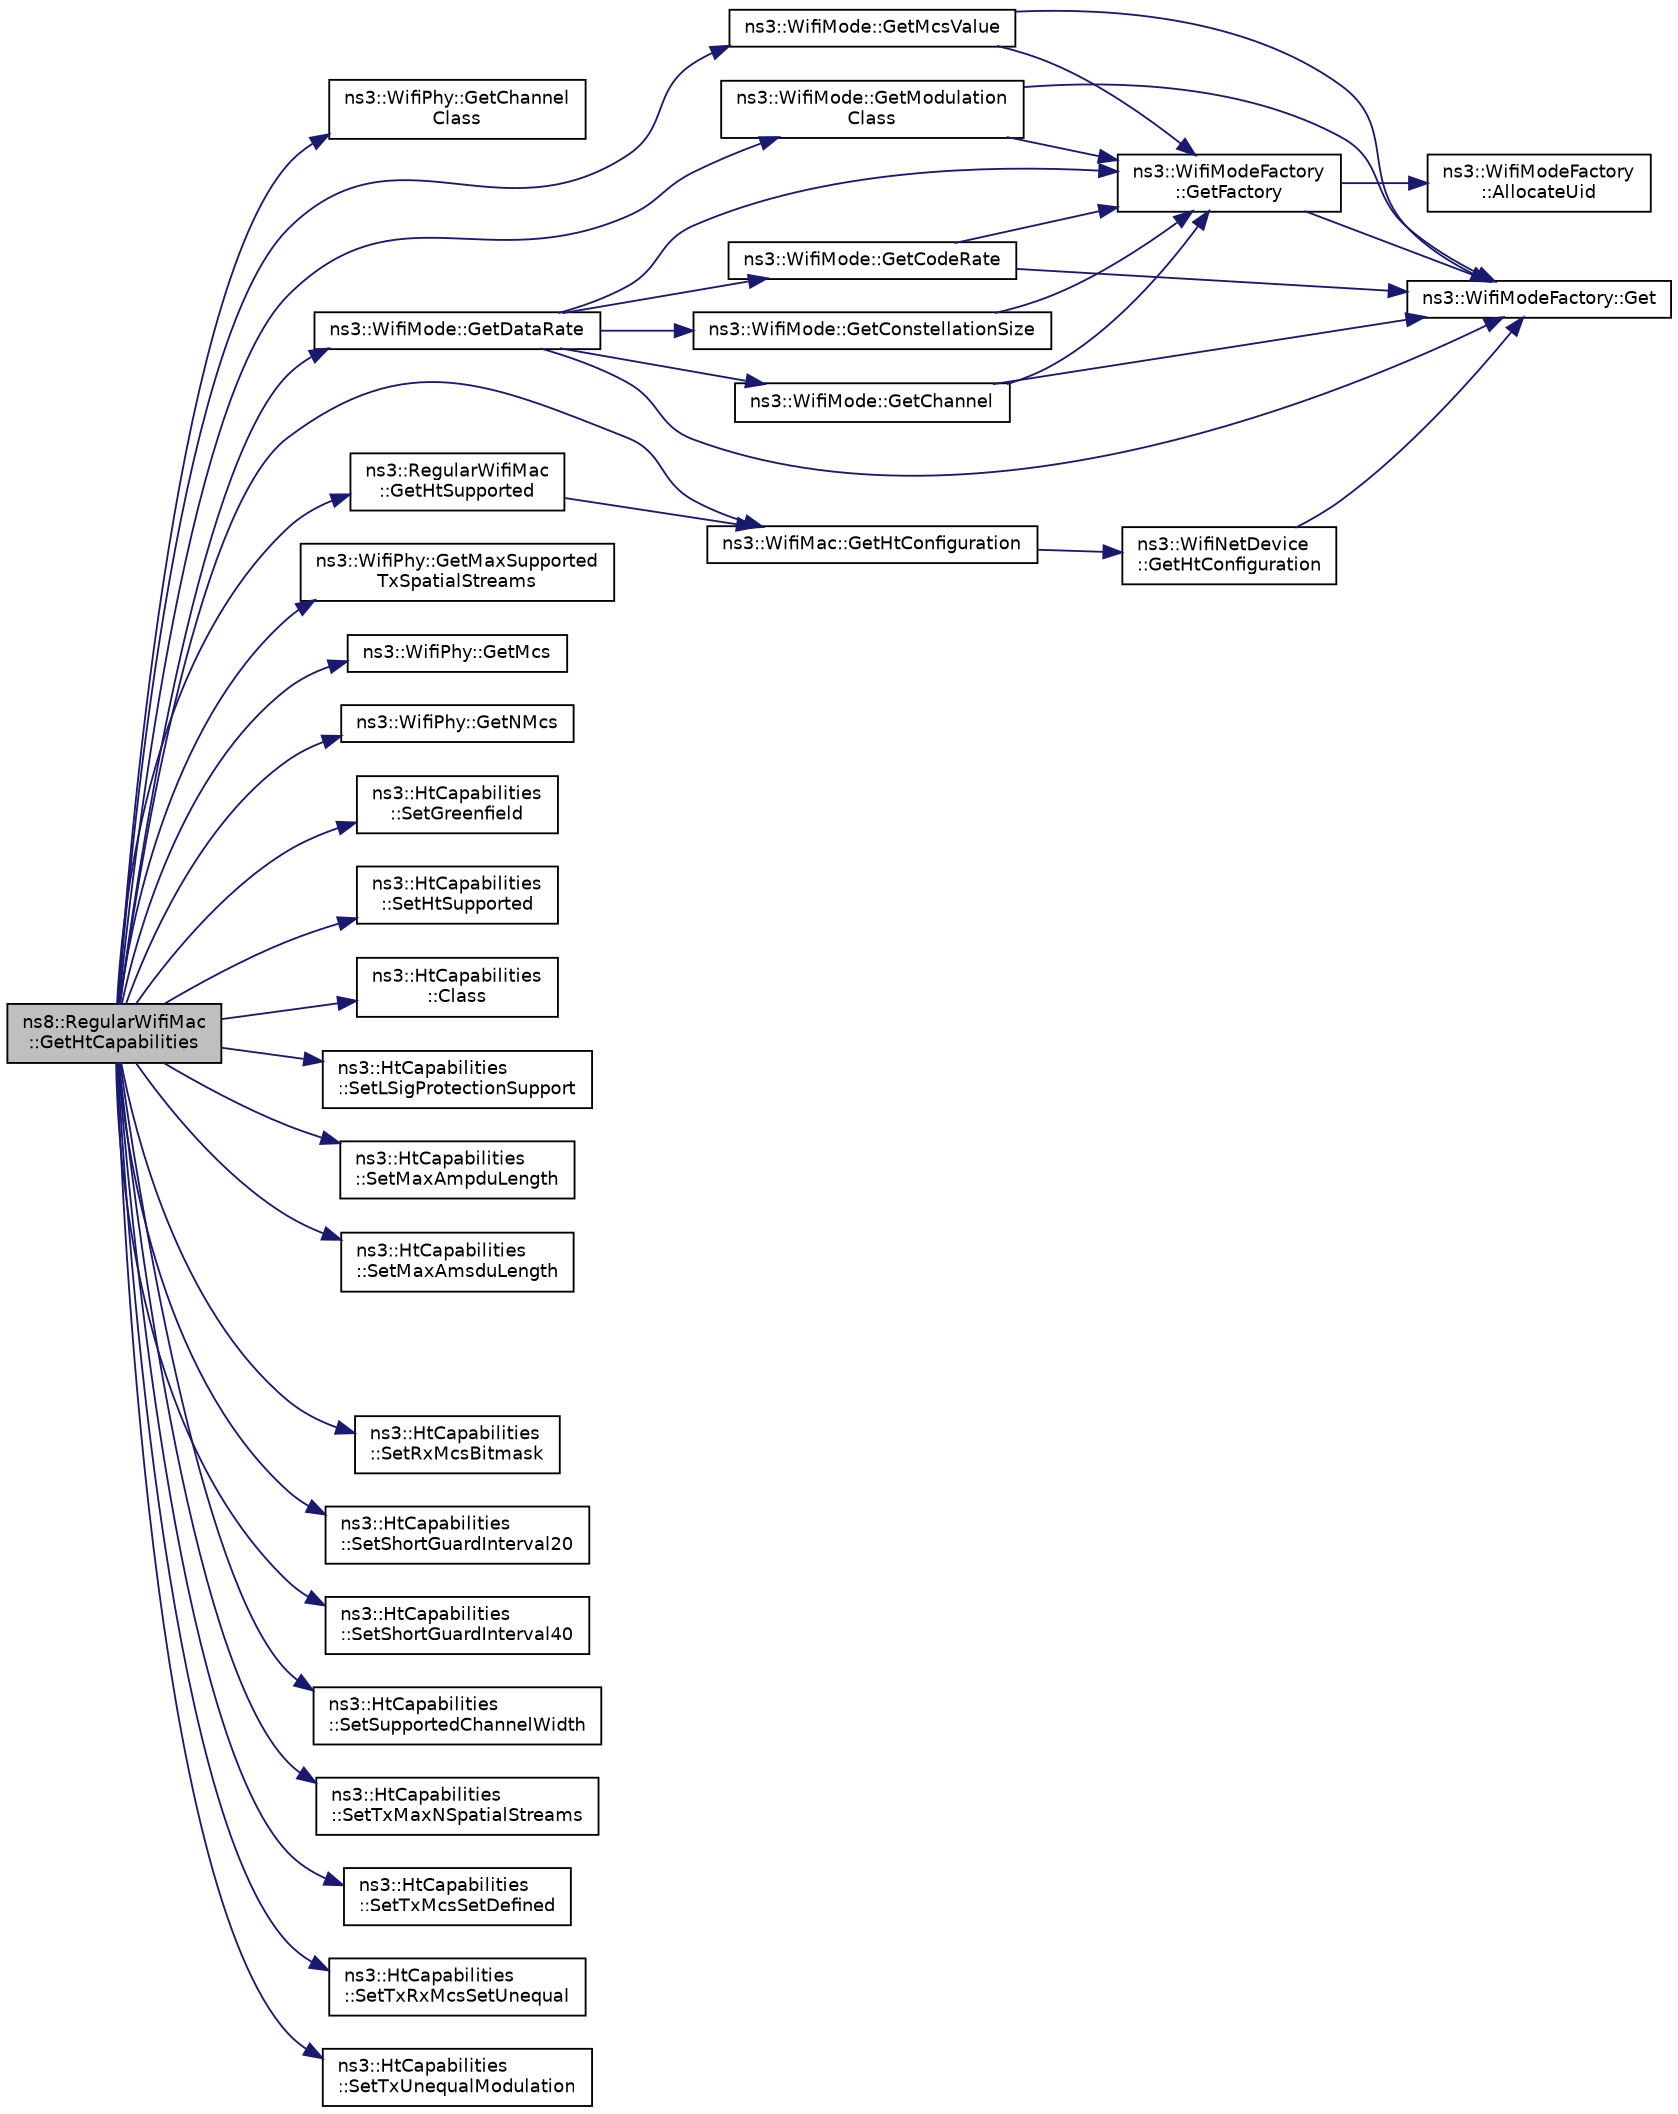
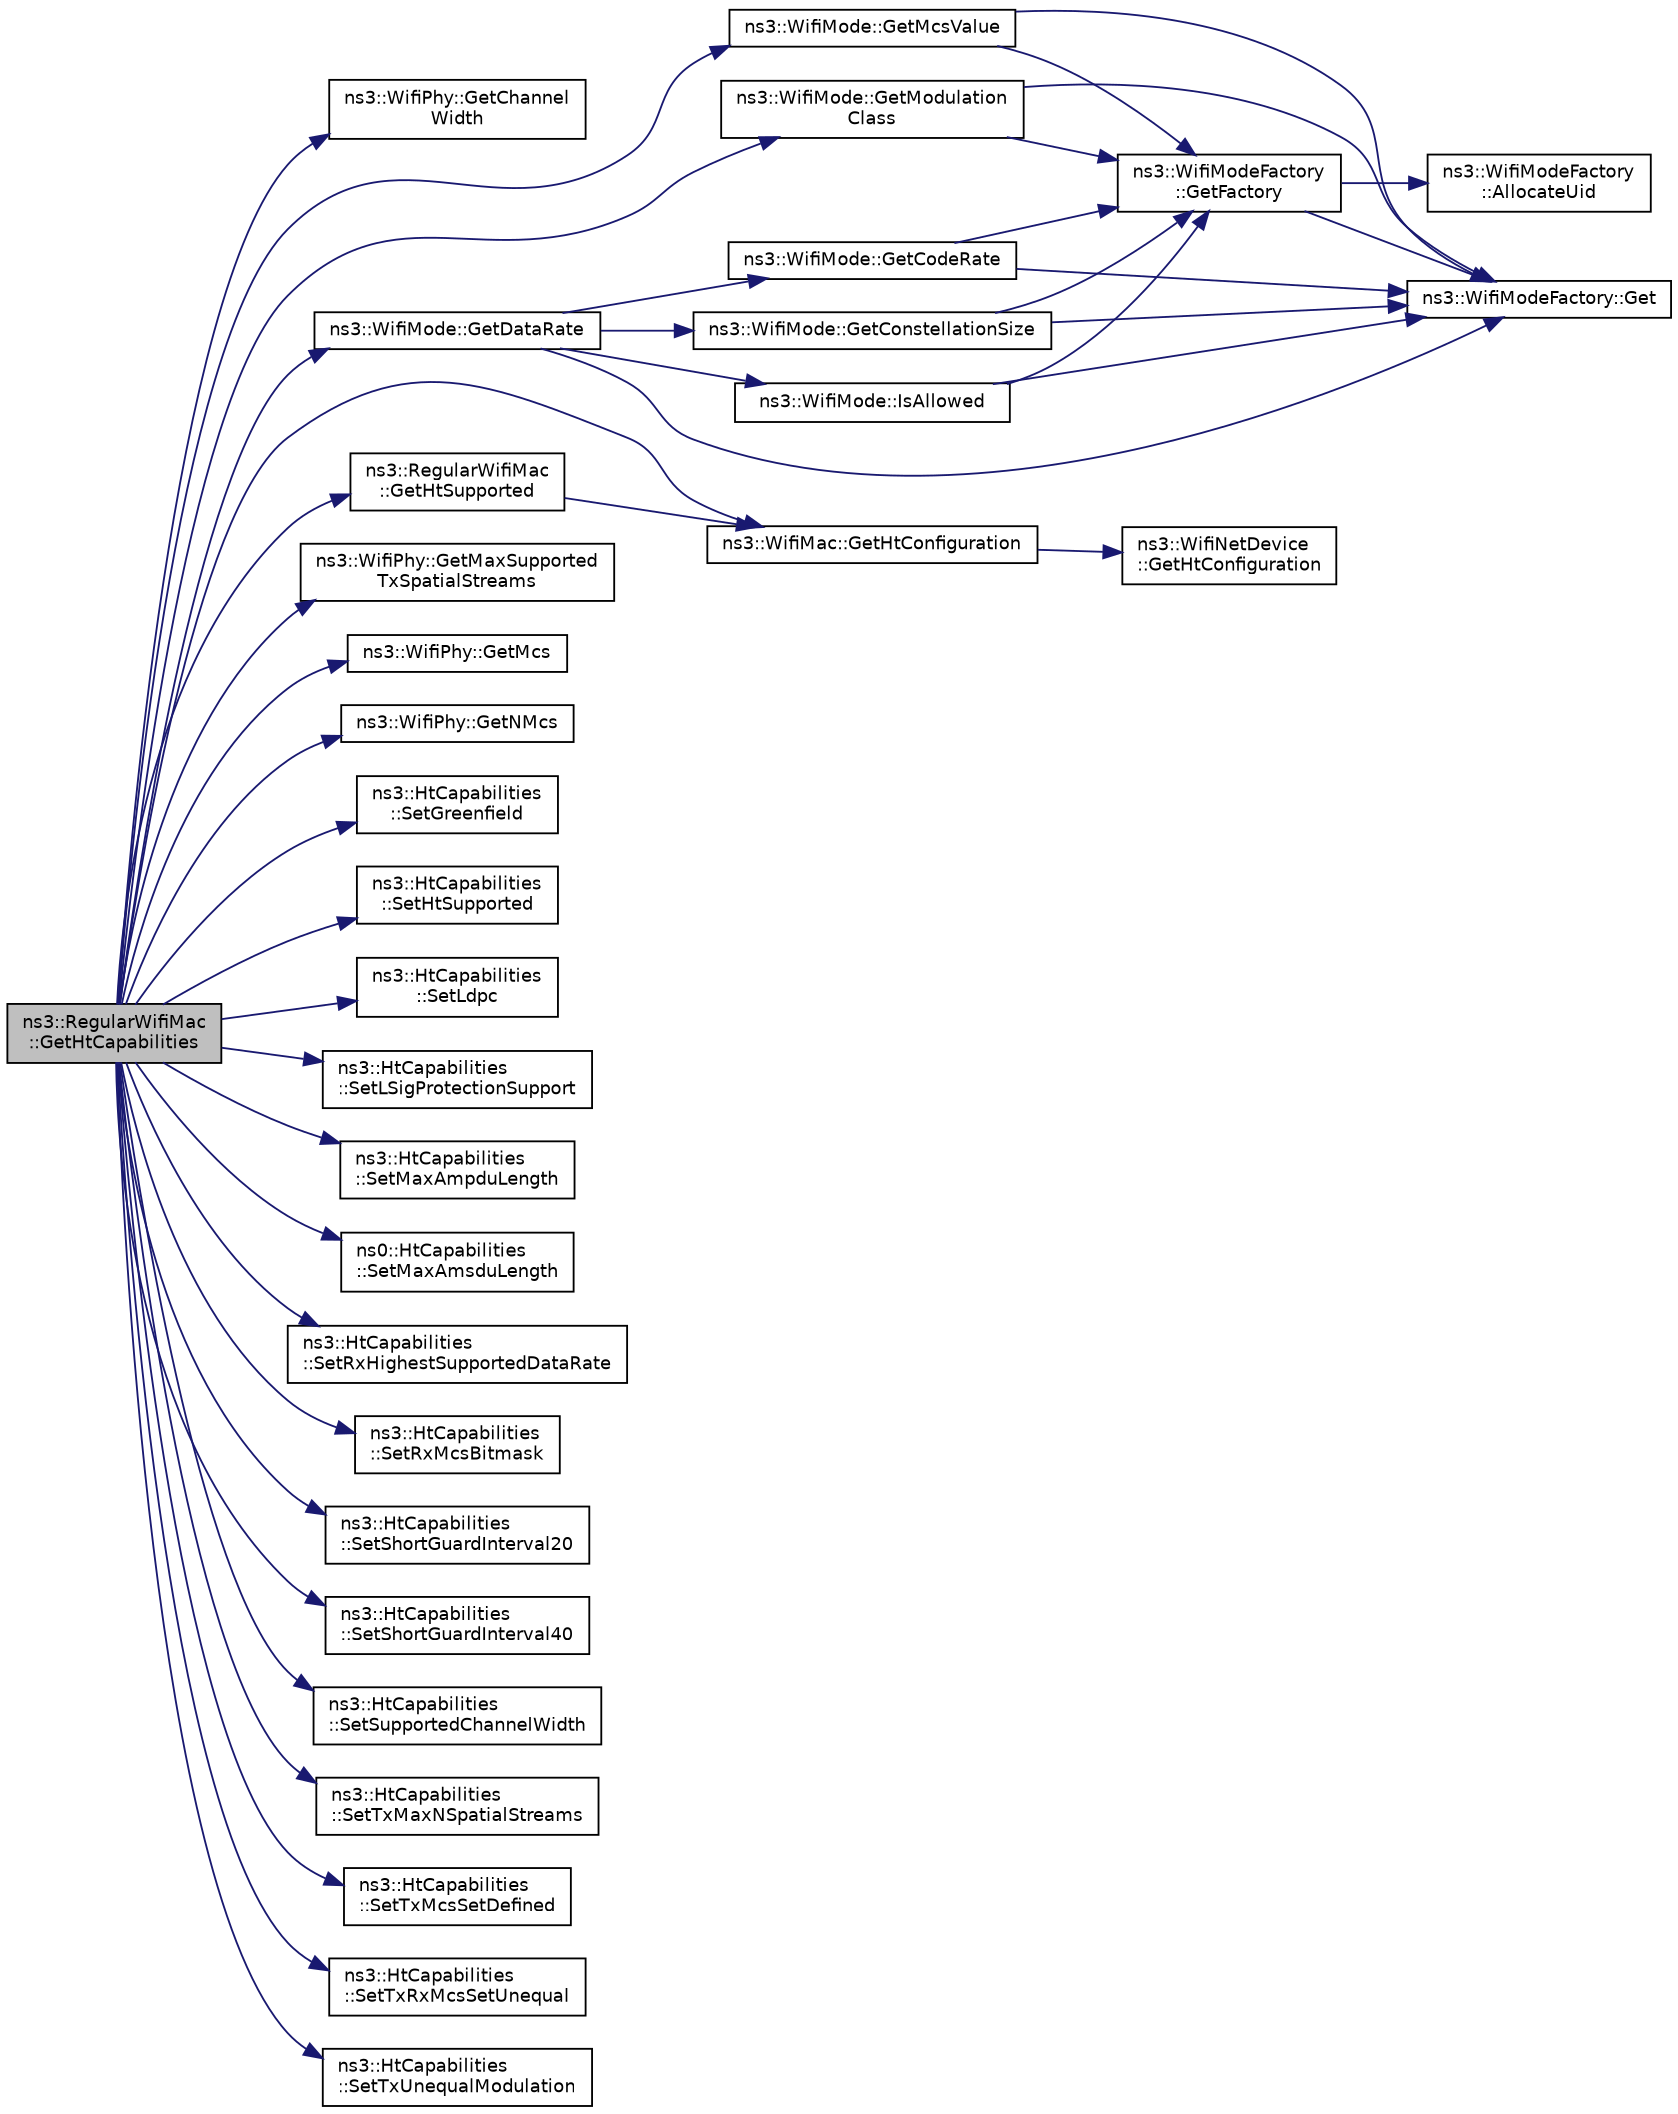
node "ns3::WifiPhy::GetChannel Class": label "ns3::WifiPhy::GetChannel Class" -> "ns3::WifiPhy::GetChannel Width"
edge "ns3::WifiMode::GetDataRate" -> "ns3::WifiModeFactory ::GetFactory": removed
node "ns3::WifiMode::GetChannel": label "ns3::WifiMode::GetChannel" -> "ns3::WifiMode::IsAllowed"
edge "ns3::WifiNetDevice ::GetHtConfiguration" -> "ns3::WifiModeFactory::Get": now "ns3::WifiMode::GetConstellationSize" -> "ns3::WifiModeFactory::Get"
node "ns3::HtCapabilities ::Class": label "ns3::HtCapabilities ::Class" -> "ns3::HtCapabilities ::SetLdpc"
node "ns8::RegularWifiMac ::GetHtCapabilities": label "ns8::RegularWifiMac ::GetHtCapabilities" -> "ns3::RegularWifiMac ::GetHtCapabilities"
node "ns3::HtCapabilities ::SetMaxAmsduLength": label "ns3::HtCapabilities ::SetMaxAmsduLength" -> "ns0::HtCapabilities ::SetMaxAmsduLength"
node "ns3::HtCapabilities ::SetRxHighestSupportedDataRate": added
